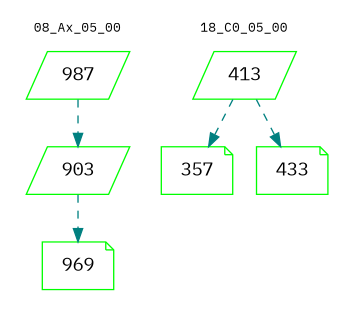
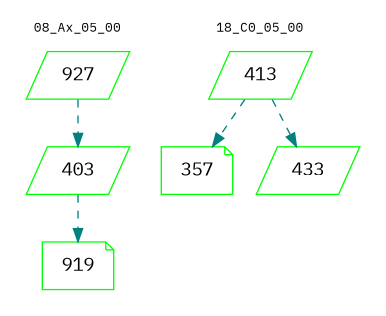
node "987": label "987" -> "927"
node "903": label "903" -> "403"
node "433": shape note -> parallelogram
node "969": label "969" -> "919"
